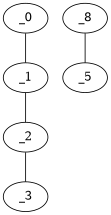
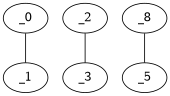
edge "_1" -- "_2": removed
